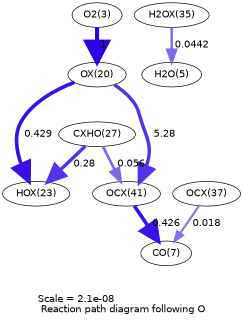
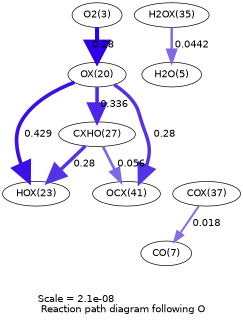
edge "O2(3)" -> "OX(20)": label " 1" -> " 0.28"
edge "OX(20)" -> "CXHO(27)": added, label "0.336"
edge "OX(20)" -> "OCX(41)": label " 5.28" -> " 0.28"
node "OCX(37)": label "OCX(37)" -> "COX(37)"
edge "OCX(41)" -> "CO(7)": removed, label "0.426"
